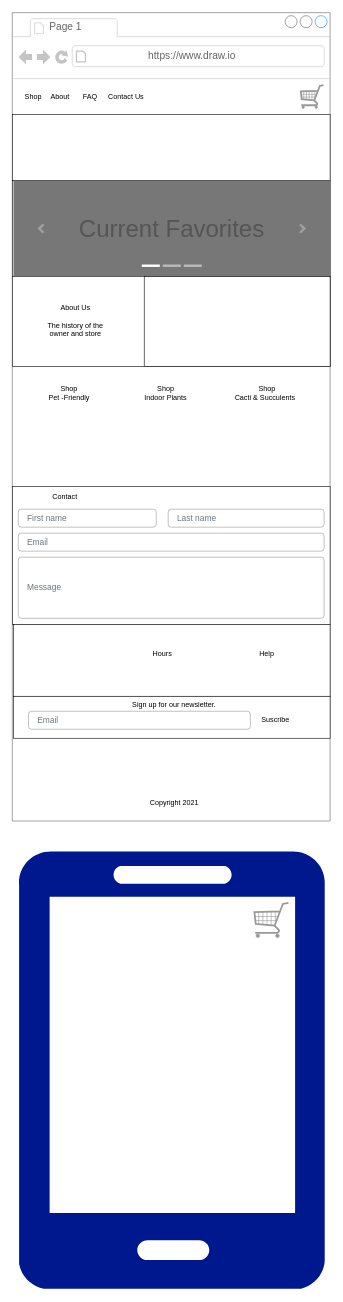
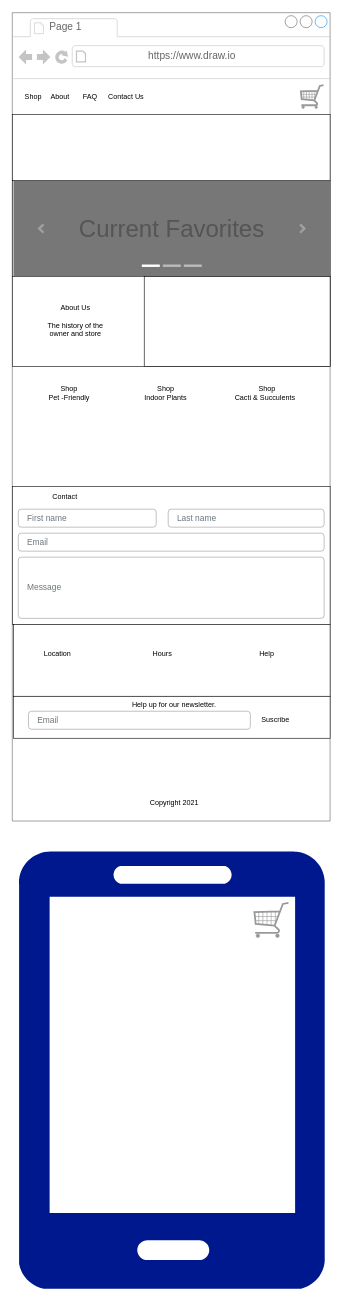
node "Location": added
node "Sign up for our newsletter.": label "Sign up for our newsletter." -> "Help up for our newsletter."
